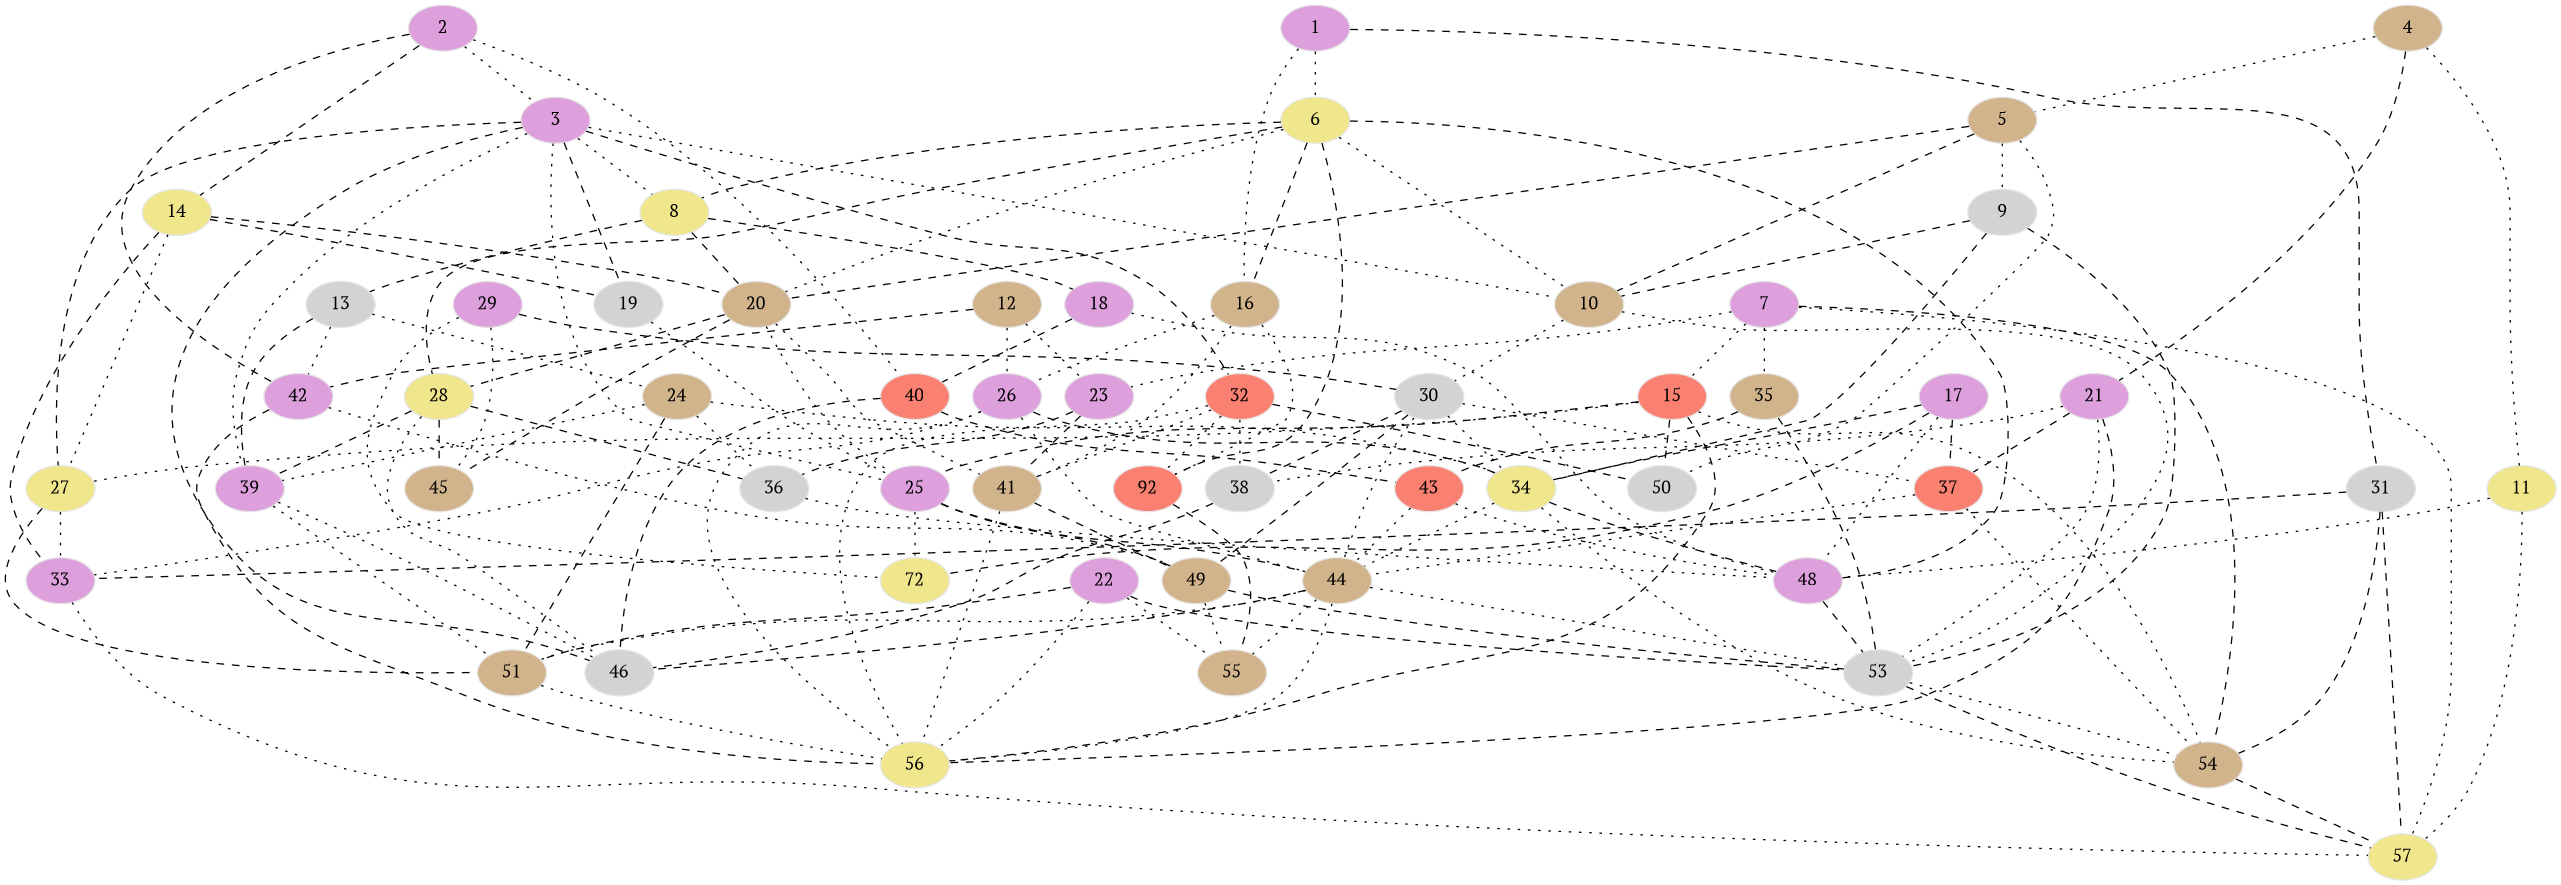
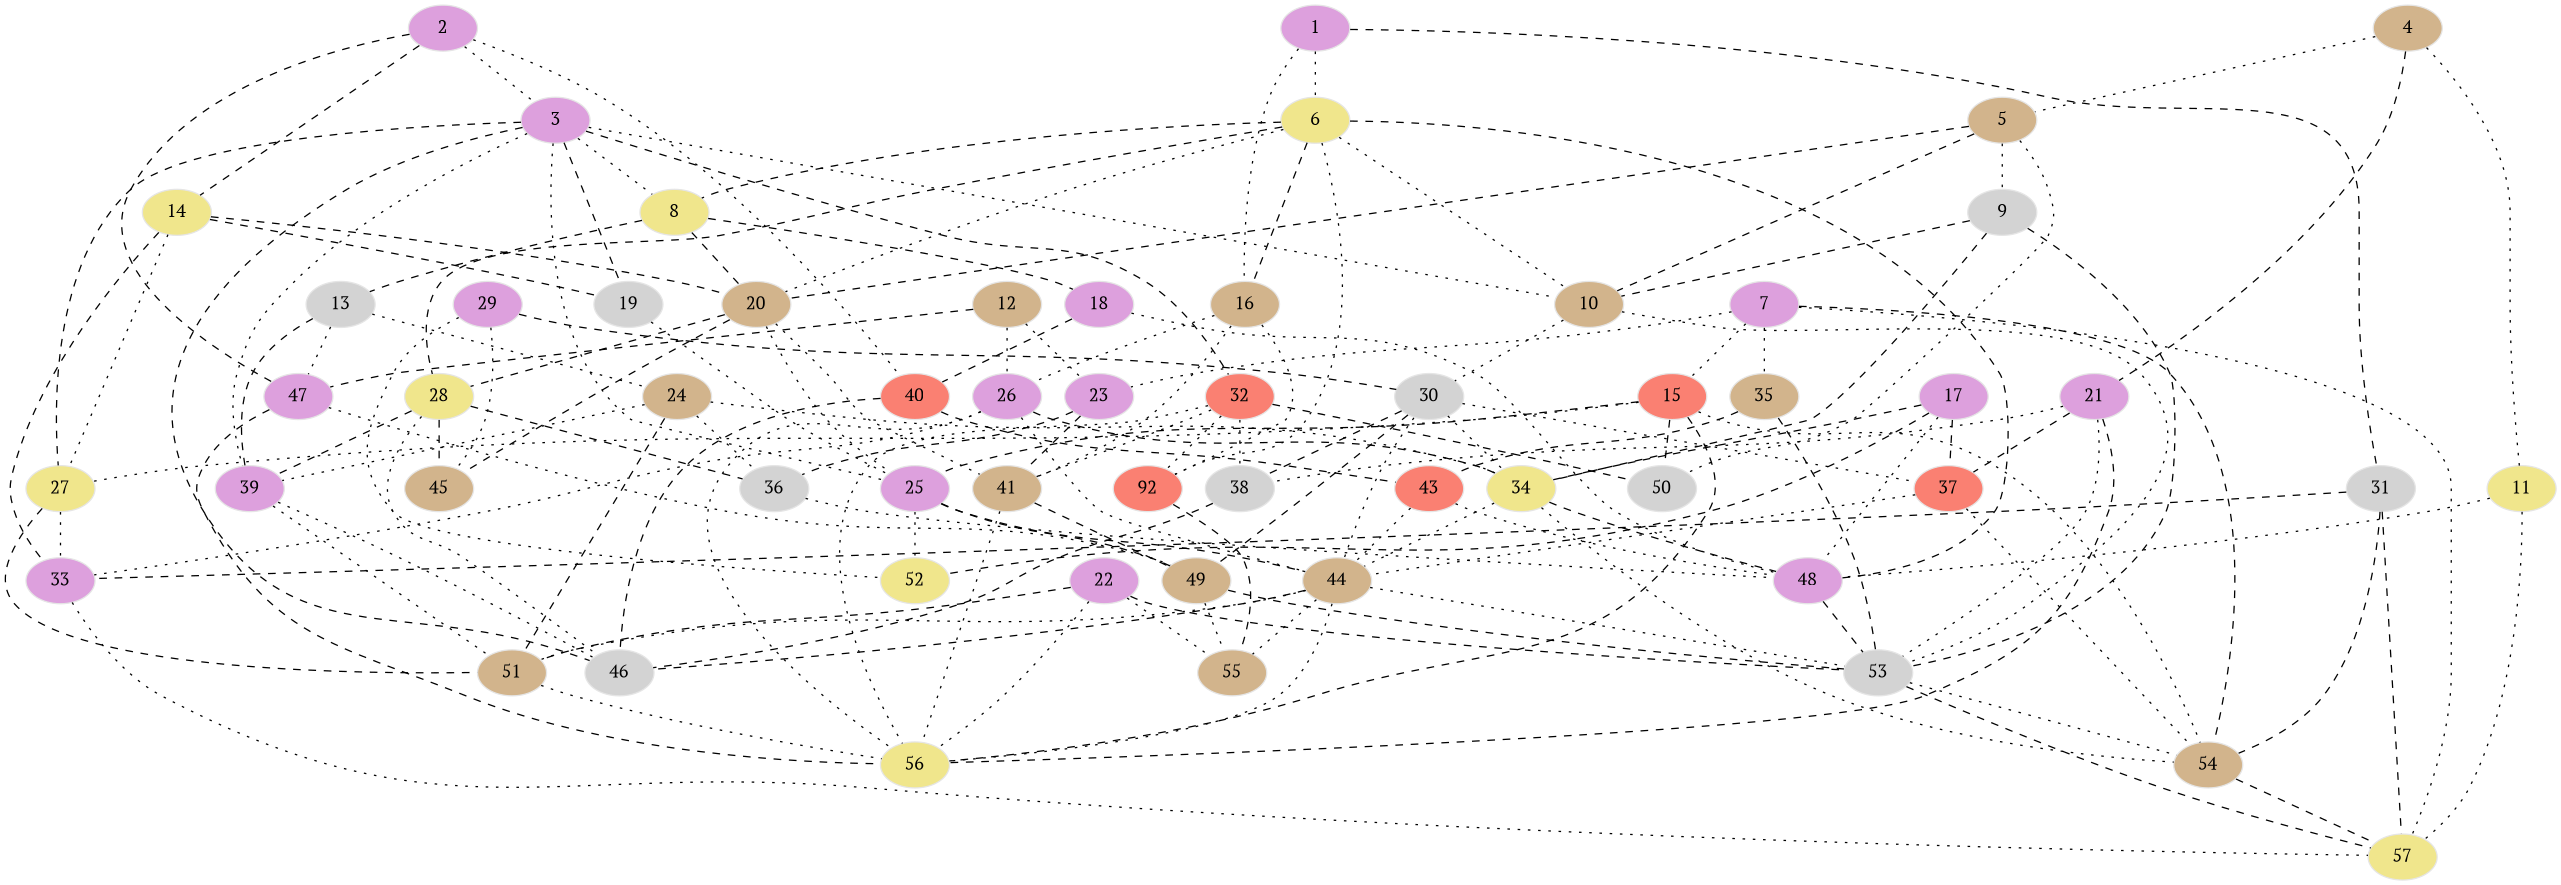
edge "6" -- "92": style dashed -> dotted
node "42": label "42" -> "47"
node "72": label "72" -> "52"
